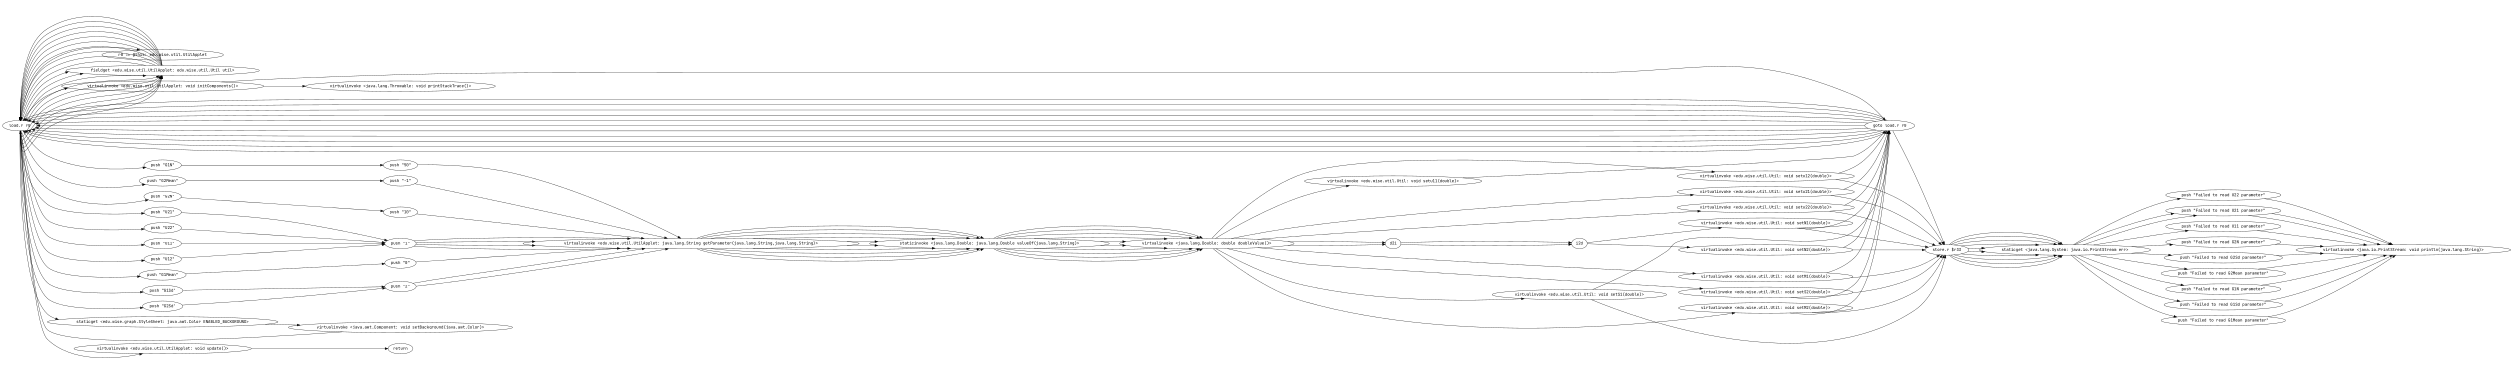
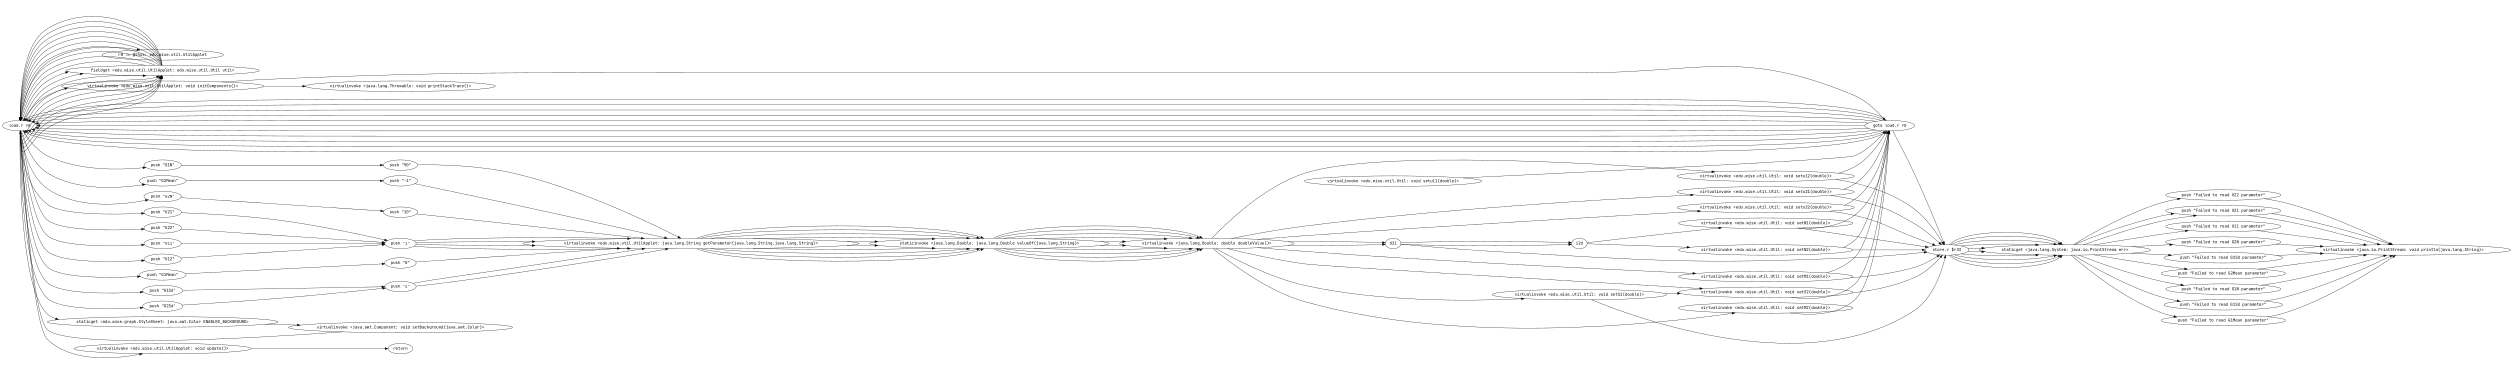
edge "virtualinvoke <java.lang.Double: double doubleValue()>" -> "virtualinvoke <edu.wise.util.Util: void setu11(double)>": removed
edge "virtualinvoke <edu.wise.util.Util: void setS1(double)>" -> "goto load.r r0": now "virtualinvoke <edu.wise.util.Util: void setS1(double)>" -> "virtualinvoke <edu.wise.util.Util: void setS2(double)>"
edge "virtualinvoke <edu.wise.util.Util: void setM2(double)>" -> "store.r $r33": now "d2i" -> "store.r $r33"
